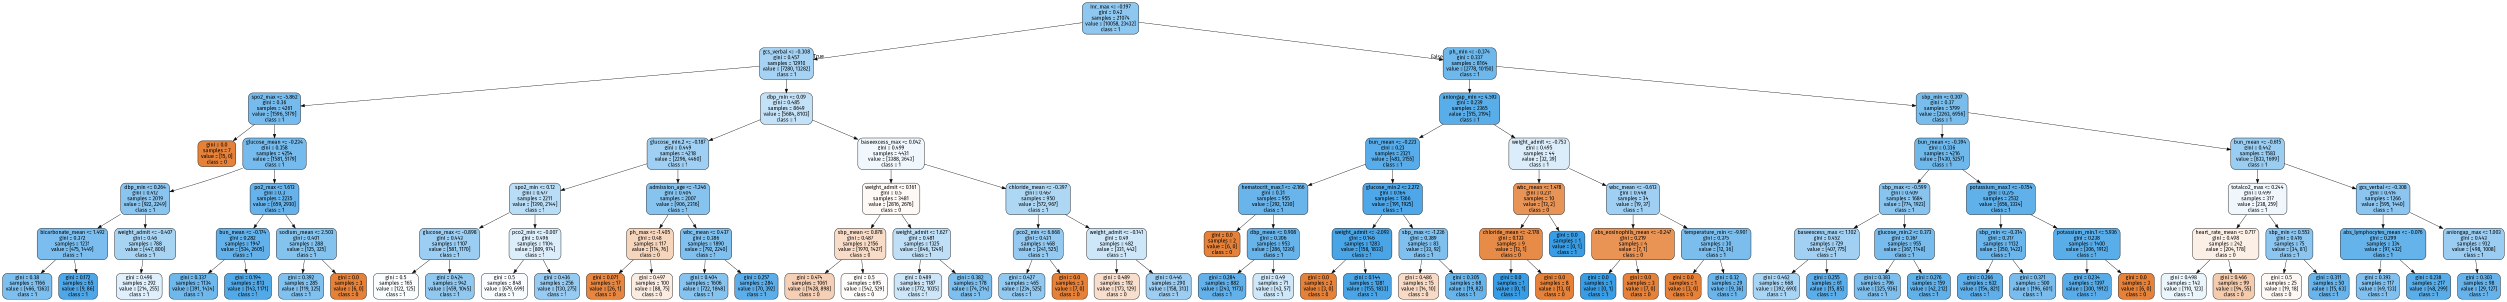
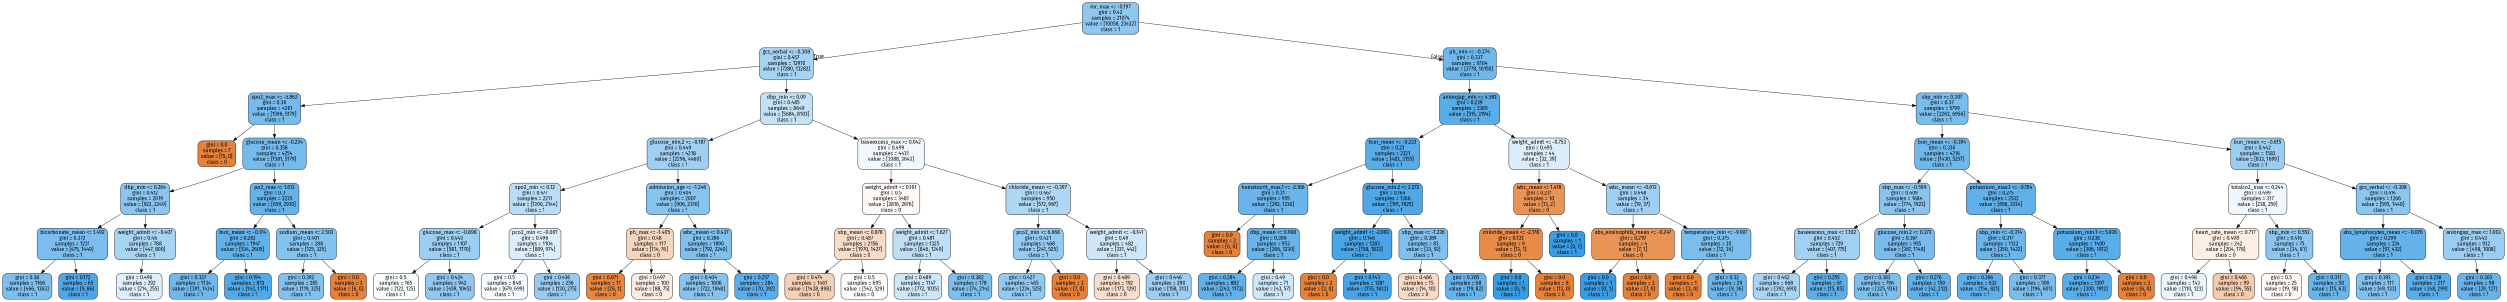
node "gini = 0.474 samples = 1061 value = [1428, 898] class = 0": label "gini = 0.474 samples = 1061 value = [1428, 898] class = 0" -> "gini = 0.474 samples = 1461 value = [1428, 898] class = 0"
node "gini = 0.489 samples = 1187 value = [772, 1035] class = 1": label "gini = 0.489 samples = 1187 value = [772, 1035] class = 1" -> "gini = 0.489 samples = 1147 value = [772, 1035] class = 1"
node "gini = 0.144 samples = 1281 value = [155, 1833] class = 1": label "gini = 0.144 samples = 1281 value = [155, 1833] class = 1" -> "gini = 0.143 samples = 1281 value = [155, 1833] class = 1"
